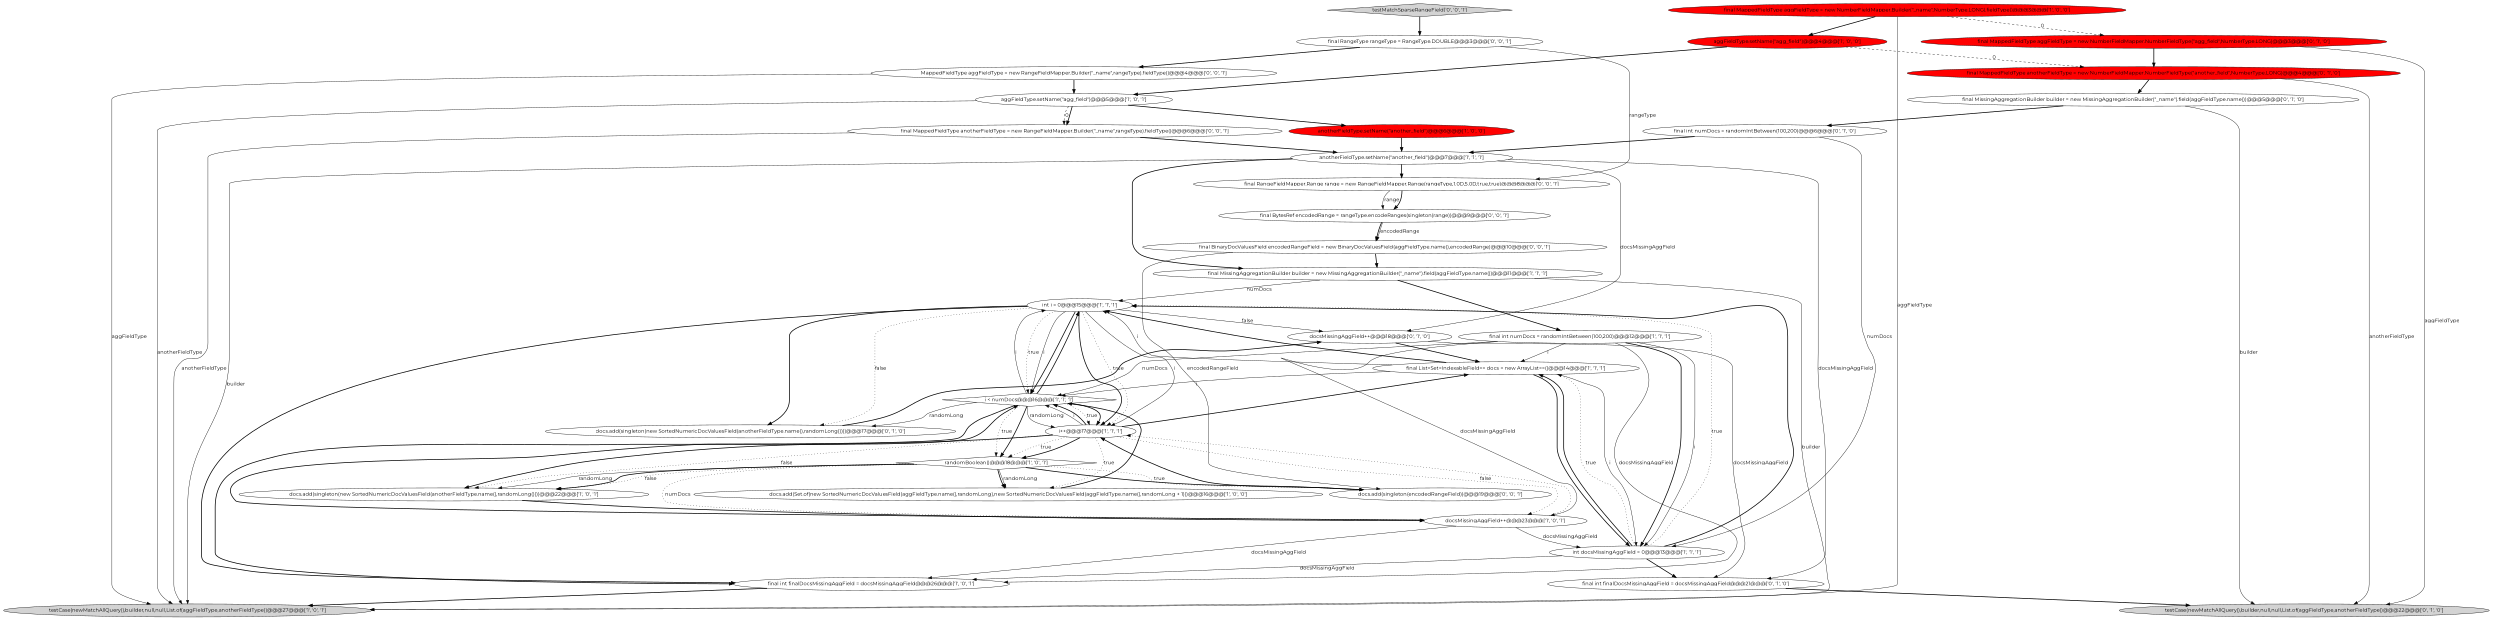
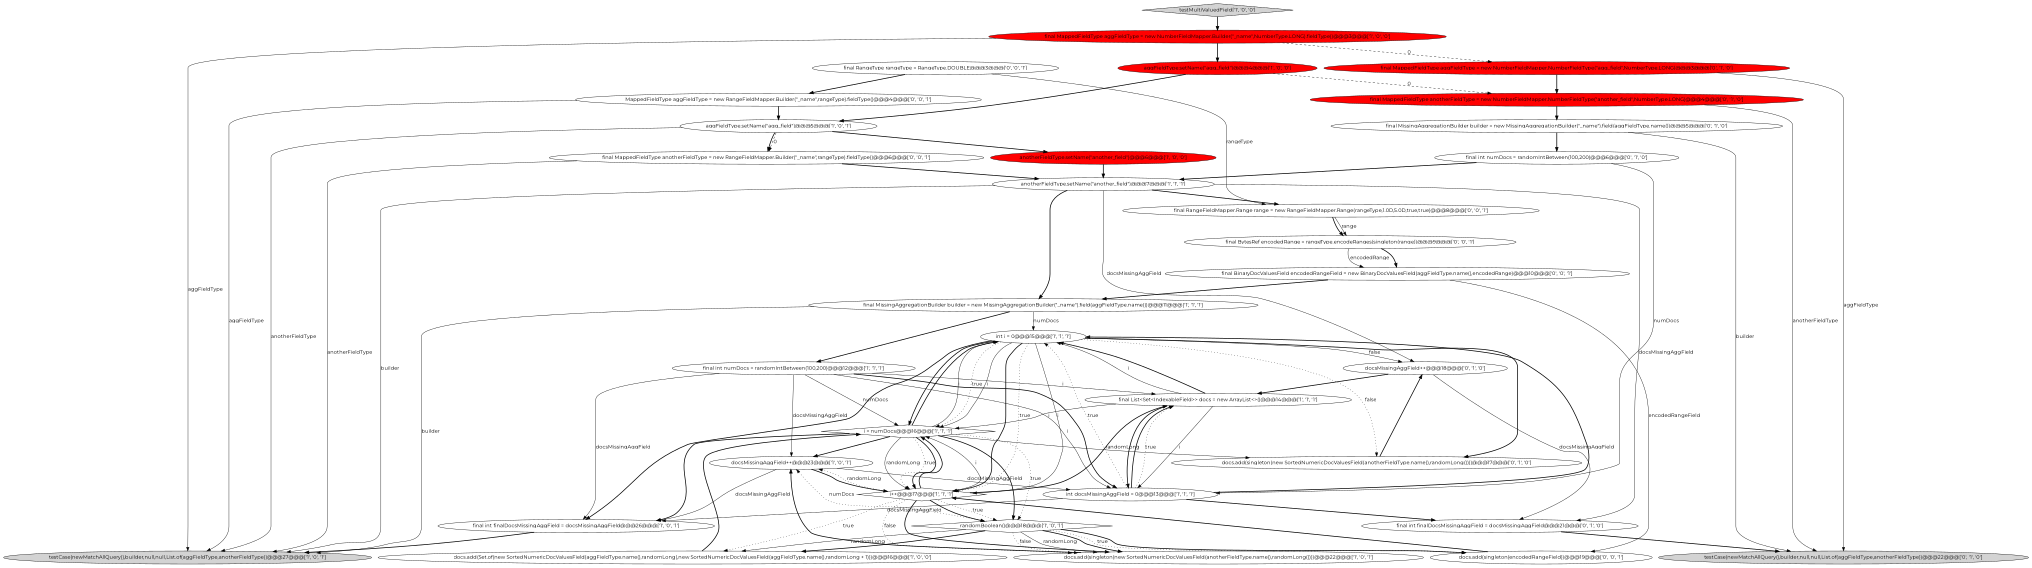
node "testMultiValuedField['1', '0', '0']": added
node "testMatchSparseRangeField['0', '0', '1']": removed
node "i++@@@17@@@['1', '1', '1']": shape ellipse -> diamond
edge "docsMissingAggField++@@@23@@@['1', '0', '1']" -> "i++@@@17@@@['1', '1', '1']": style dotted -> bold
edge "i++@@@17@@@['1', '1', '1']" -> "docsMissingAggField++@@@23@@@['1', '0', '1']": label "false" -> "randomLong"
edge "docsMissingAggField++@@@23@@@['1', '0', '1']" -> "i < numDocs@@@16@@@['1', '1', '1']": reversed
